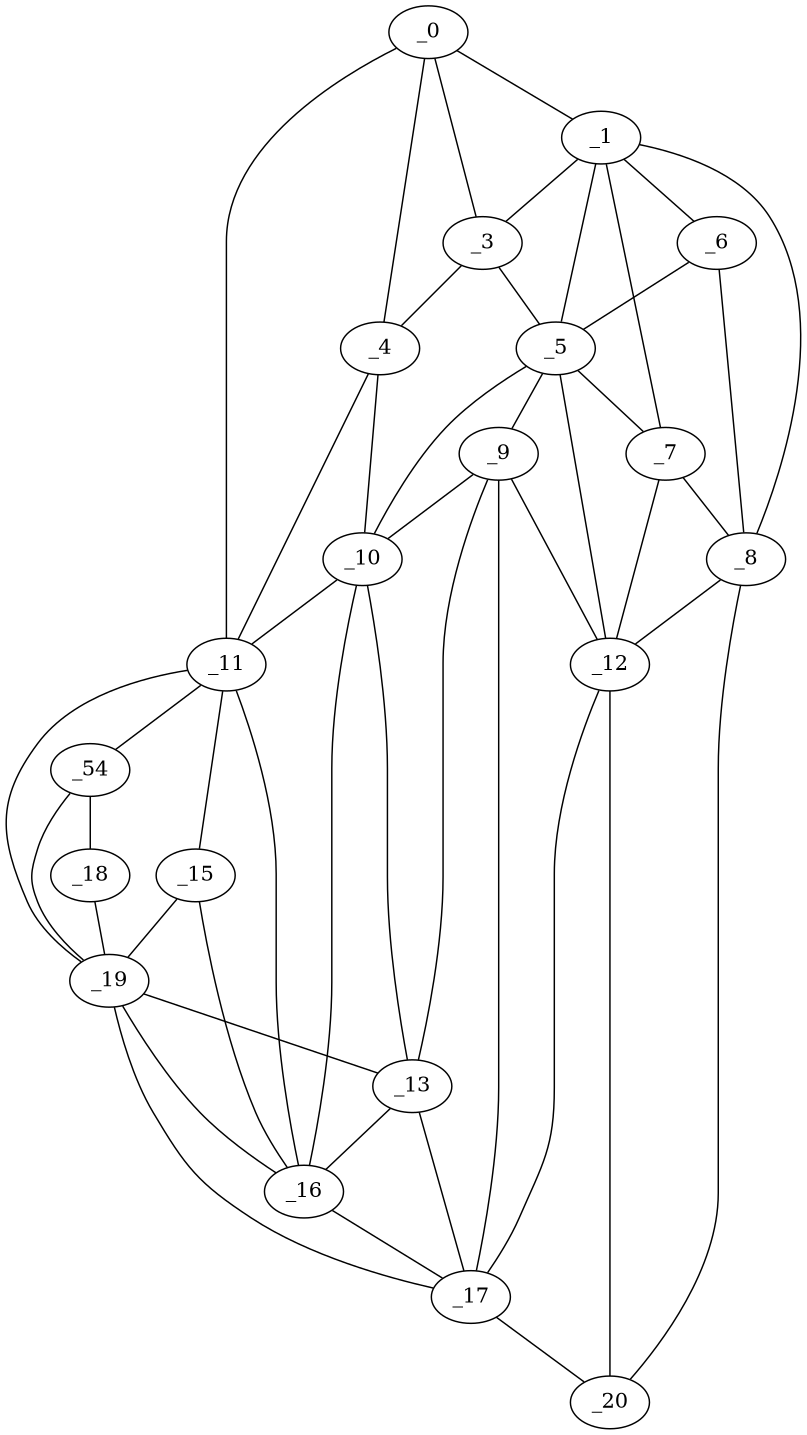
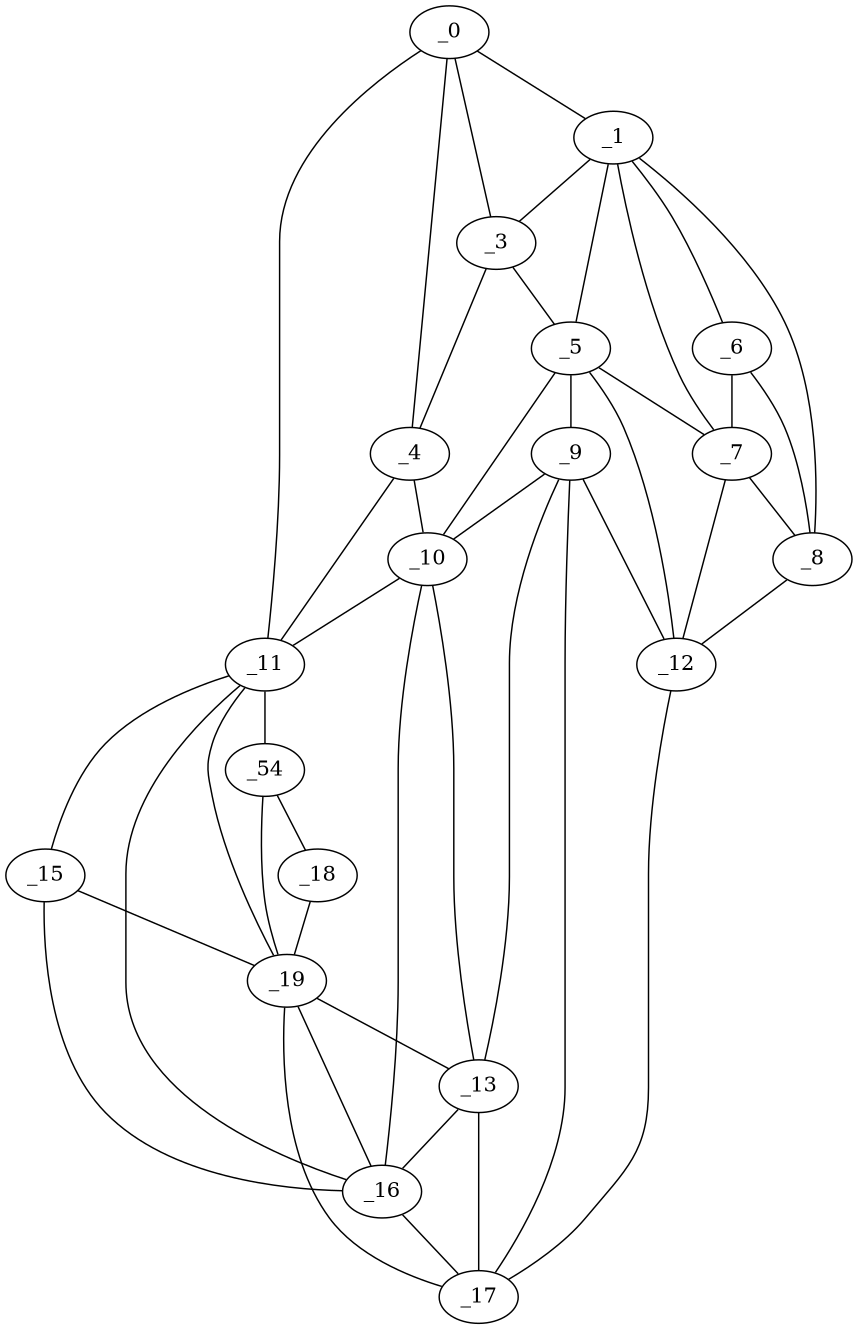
edge "_6" -- "_5": now "_6" -- "_7"
node "_20": removed
